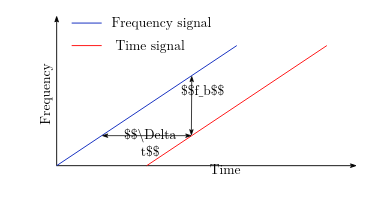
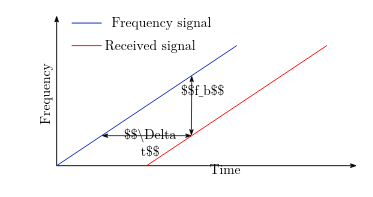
node "Time signal": label "Time signal" -> "Received signal"
